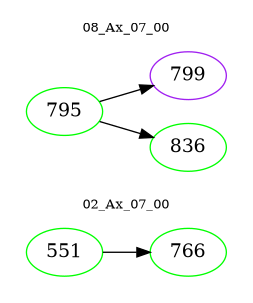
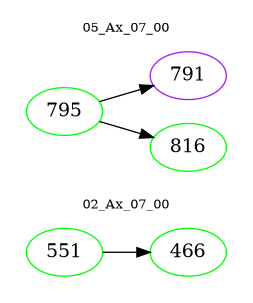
cluster "08_Ax_07_00": label "08_Ax_07_00" -> "05_Ax_07_00"
node "799": label "799" -> "791"
node "836": label "836" -> "816"
node "766": label "766" -> "466"
